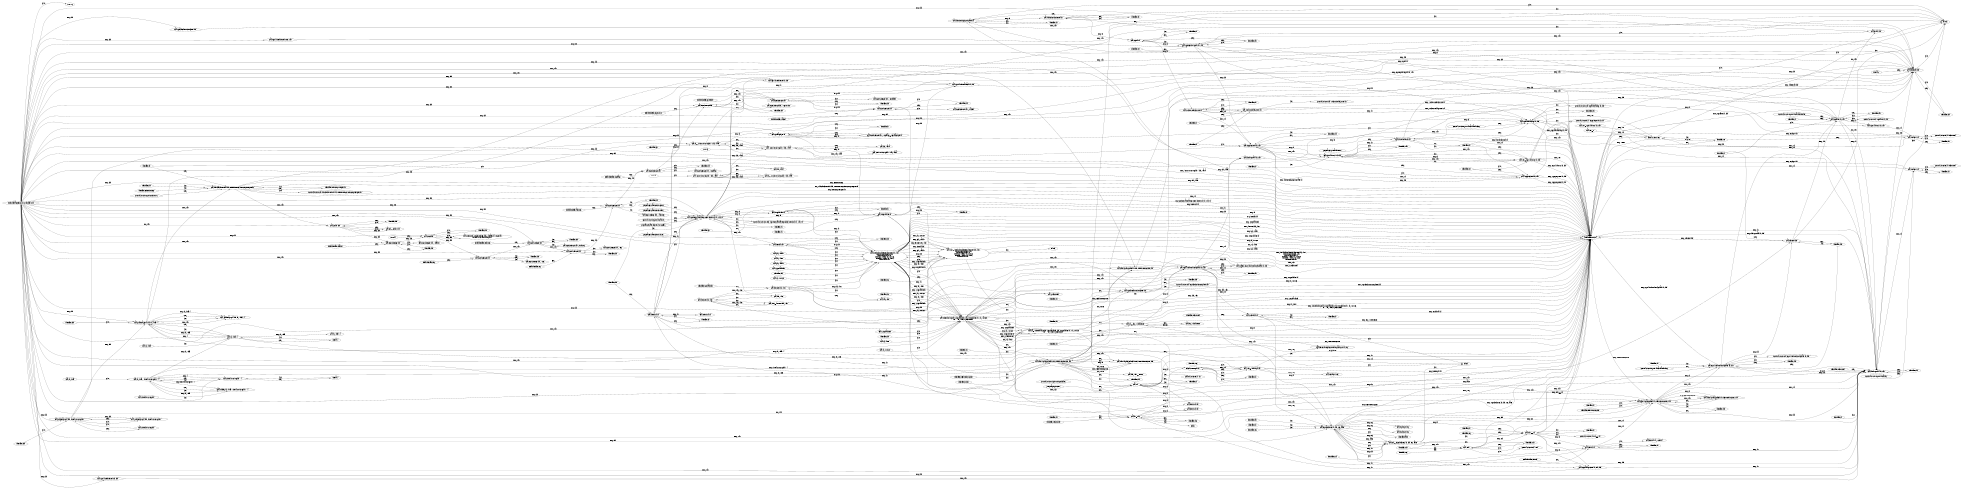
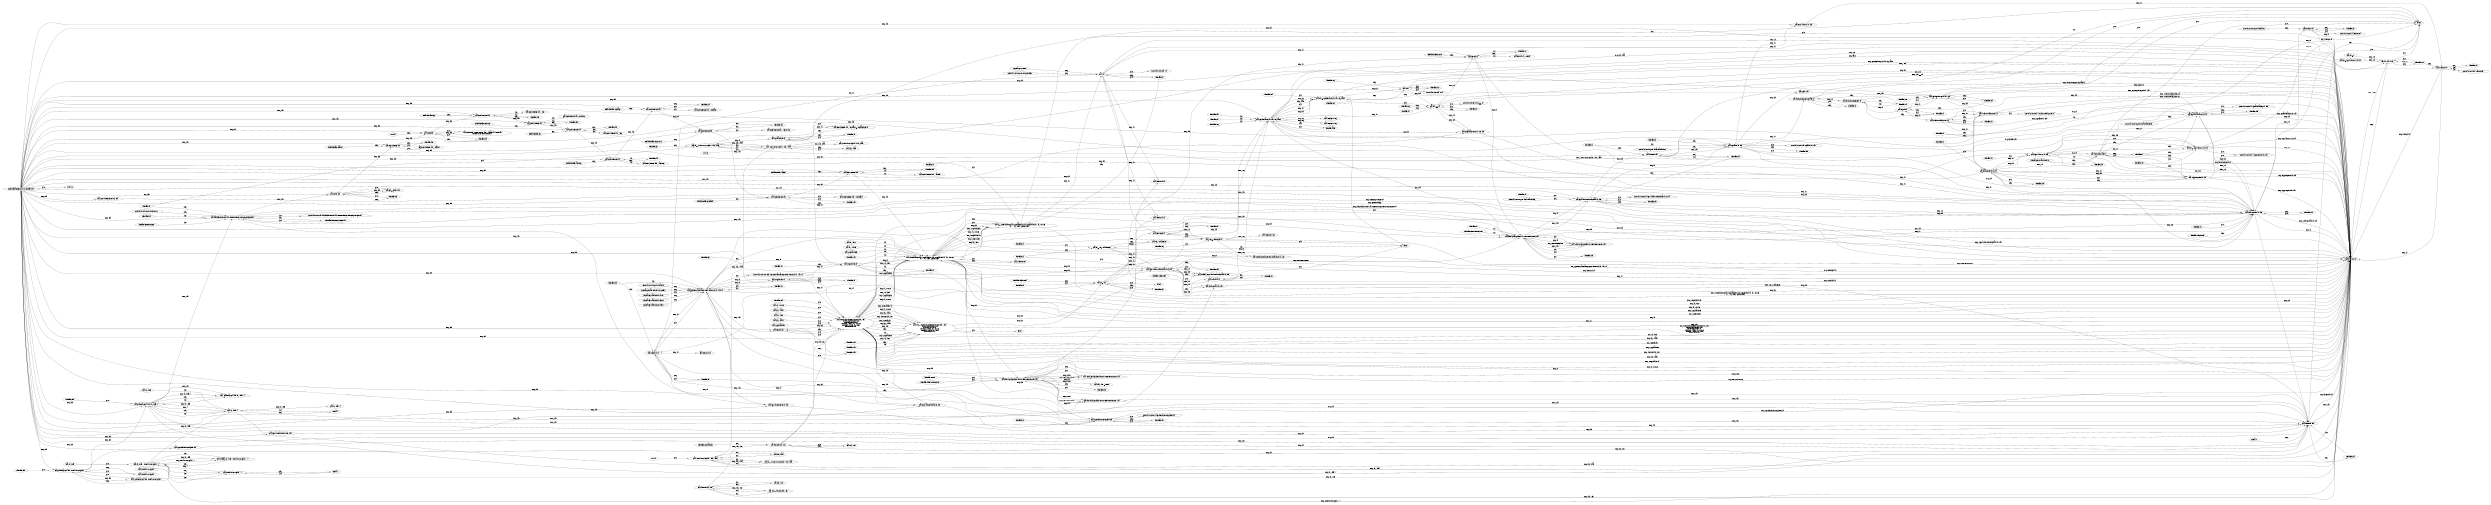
edge "(MethodReturn,int)" -> "(Call,xfrm4_policy_check(sk, XFRM_POLICY_IN, skb))": reversed
node "(Block,inet_reqsk(sk))": label "(Block,inet_reqsk(sk))" -> "(Call,inet_reqsk(sk))"
edge "(Call,nsk = tcp_check_req(sk, skb, req, false))" -> "(Call,tcp_check_req(sk, skb, req, false))": removed, label "CFG:"
